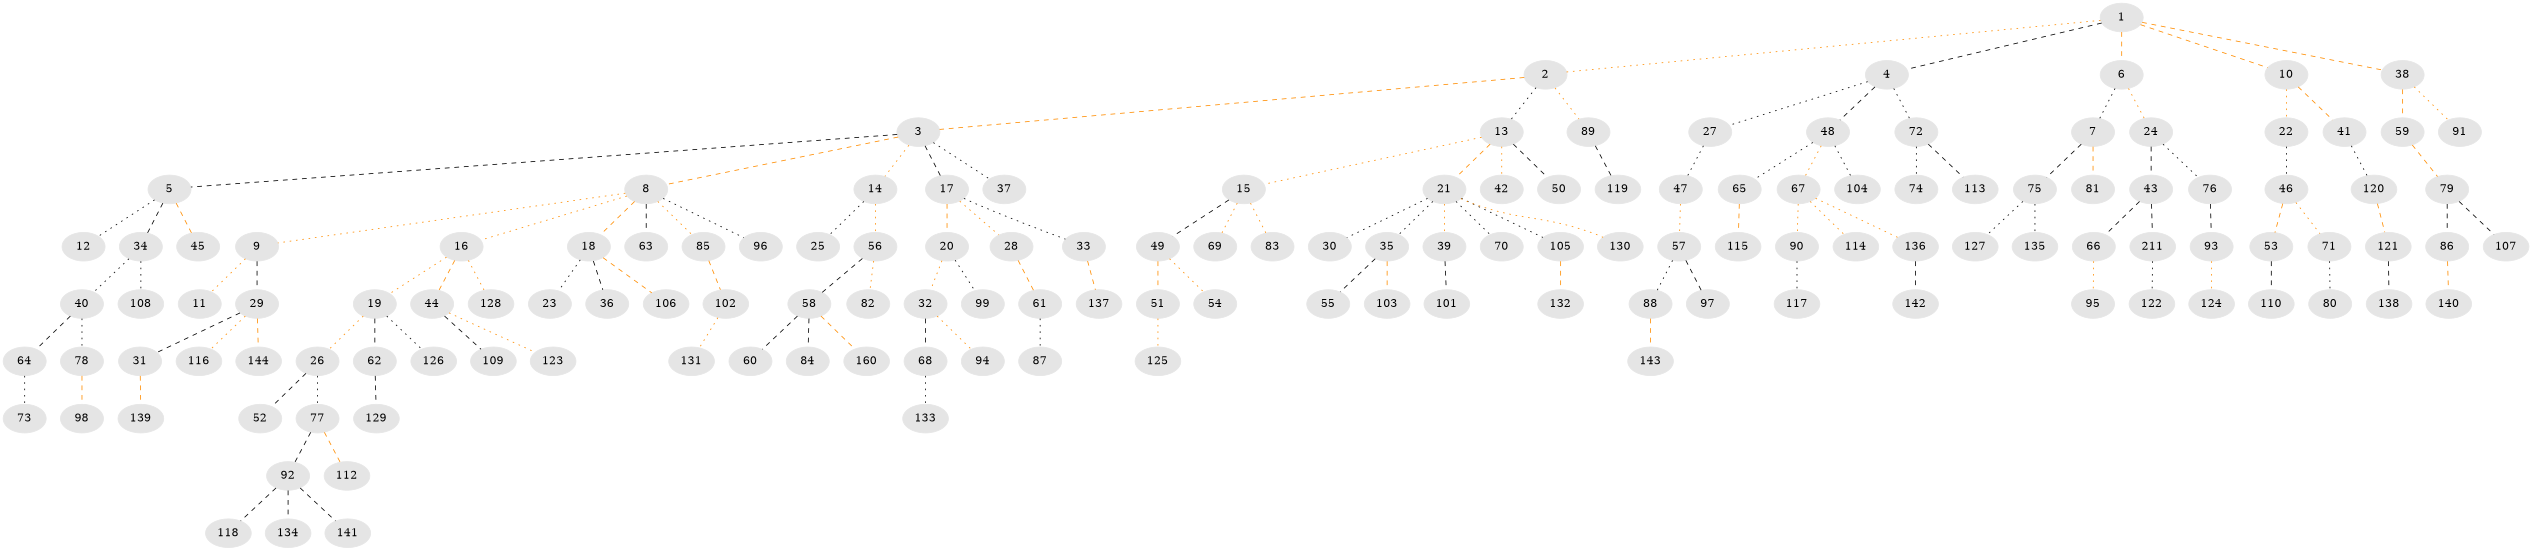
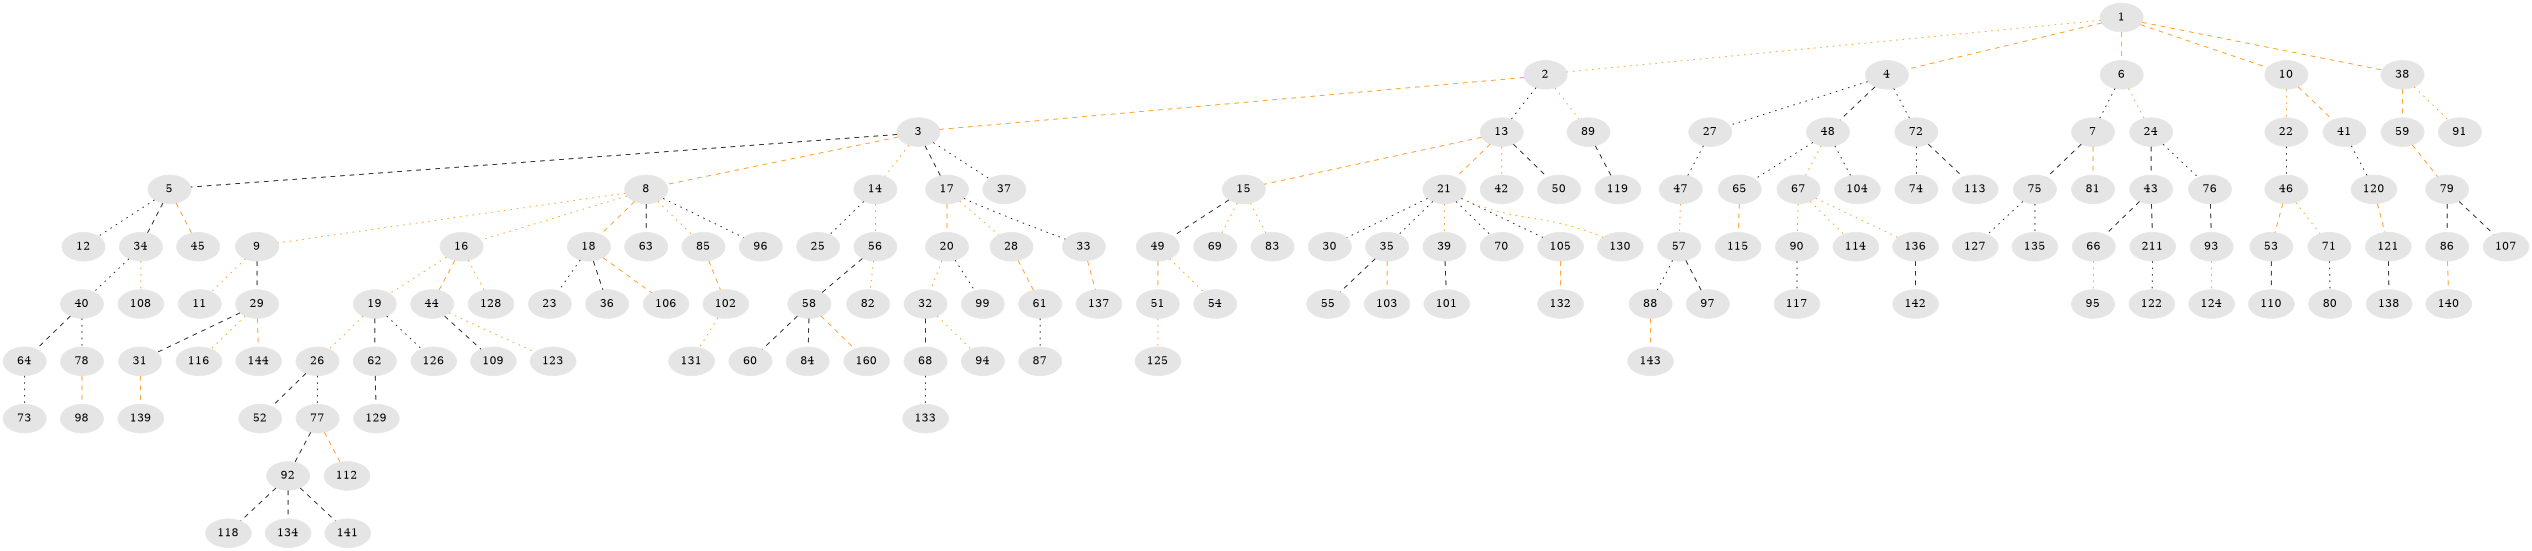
edge "1" -- "4": color black -> darkorange
edge "13" -- "15": style dotted -> dashed
edge "34" -- "108": color black -> darkorange
